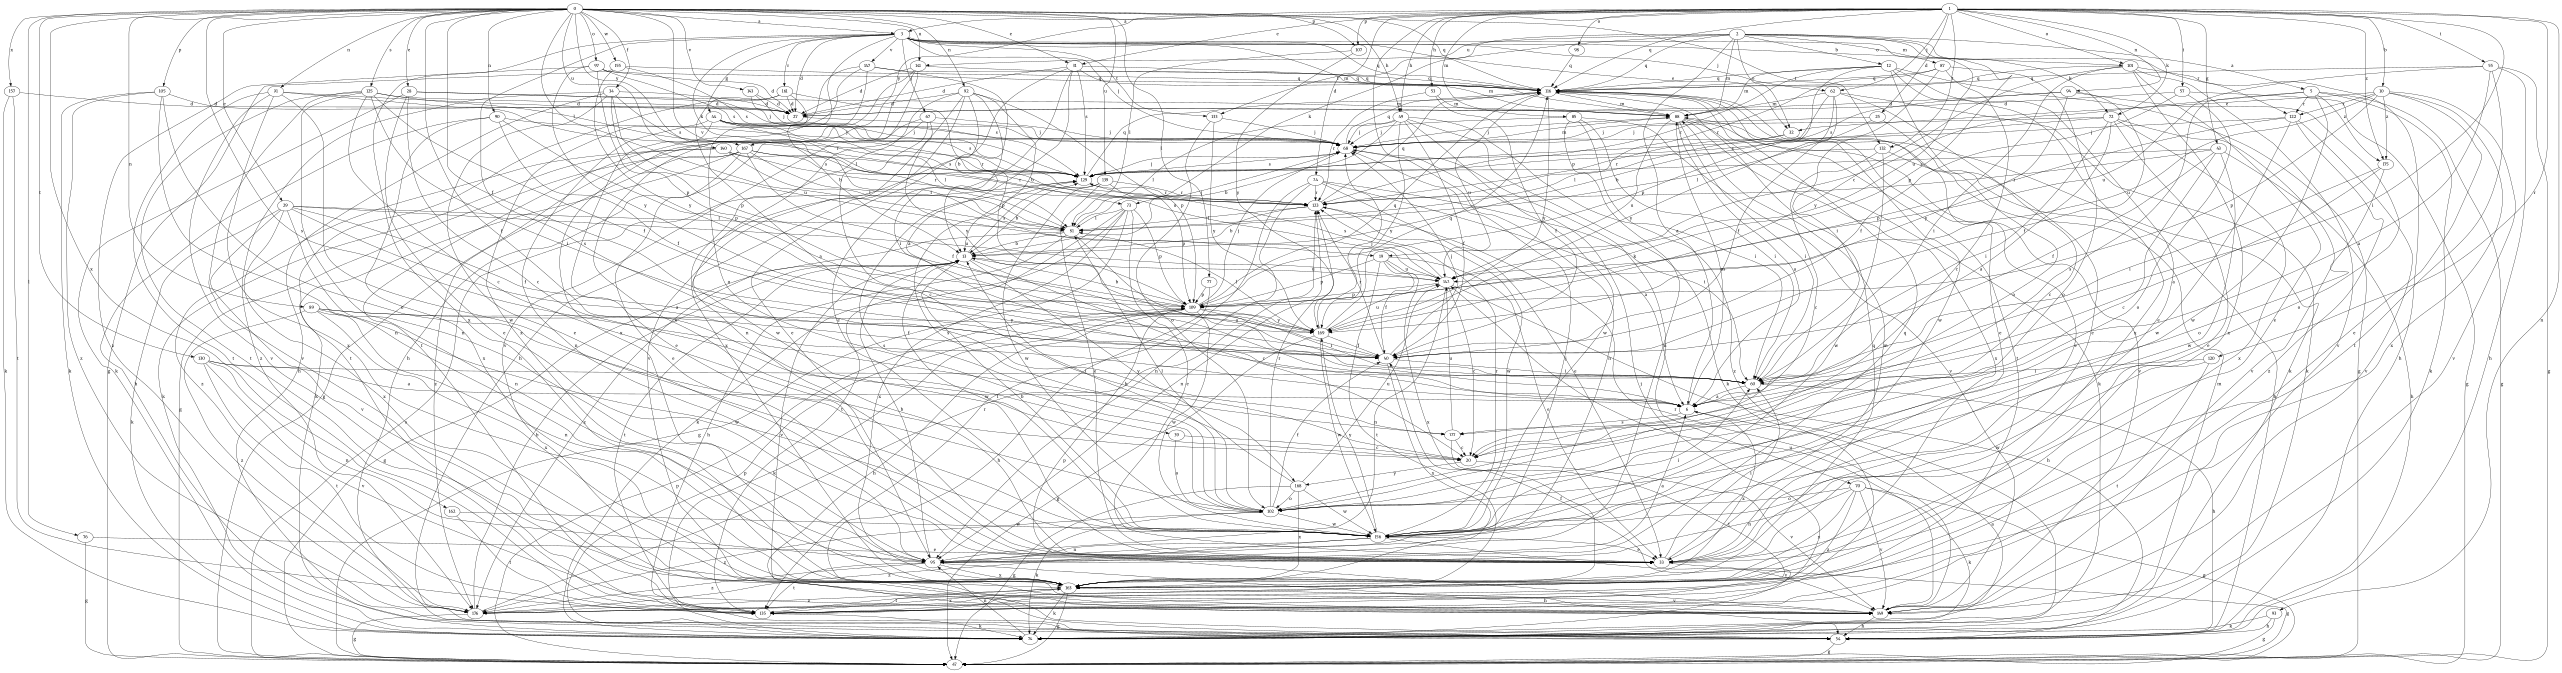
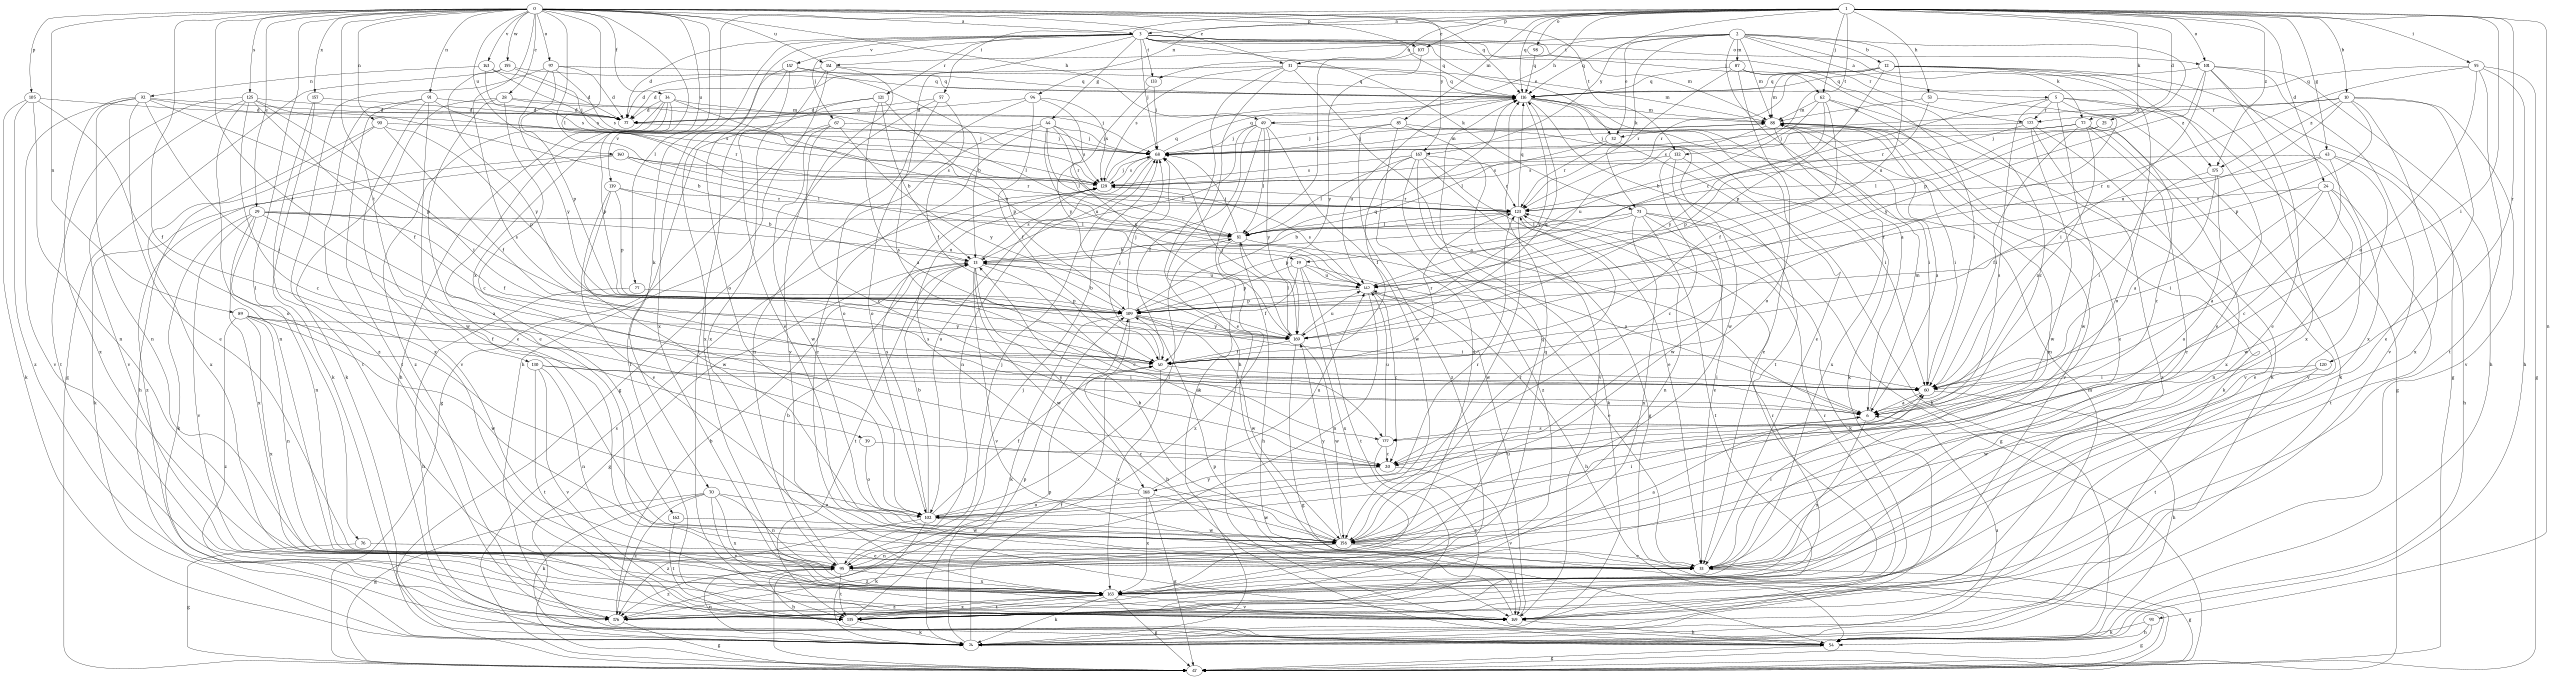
edge "0" -> "92": now "143" -> "92"
node "161": label "161" -> "121"
edge "132" -> "129": label "p" -> "s"
edge "133" -> "102": now "68" -> "102"
